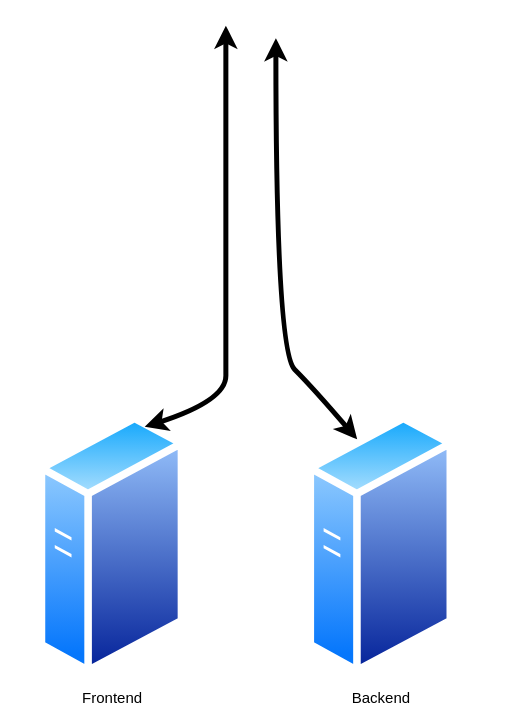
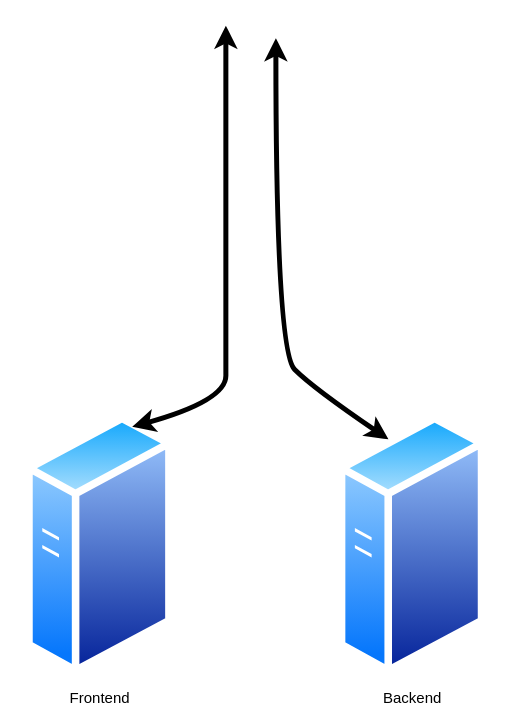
node "Frontend": moved (112, 545) -> (99, 545)
node "Backend": moved (381, 545) -> (412, 545)
